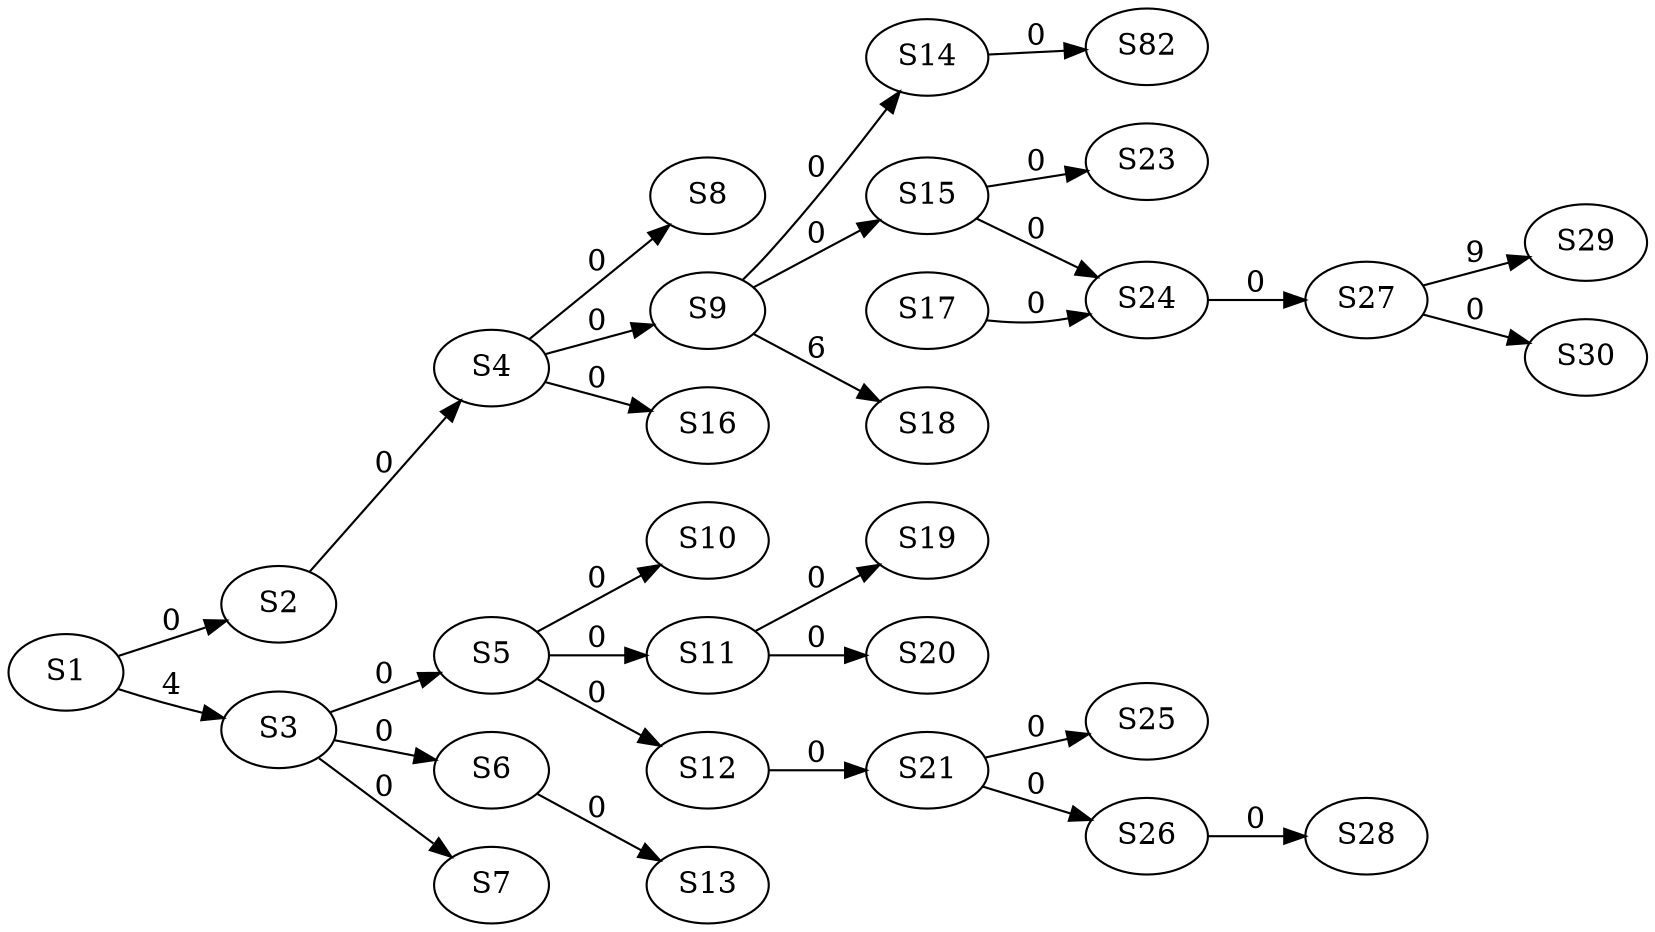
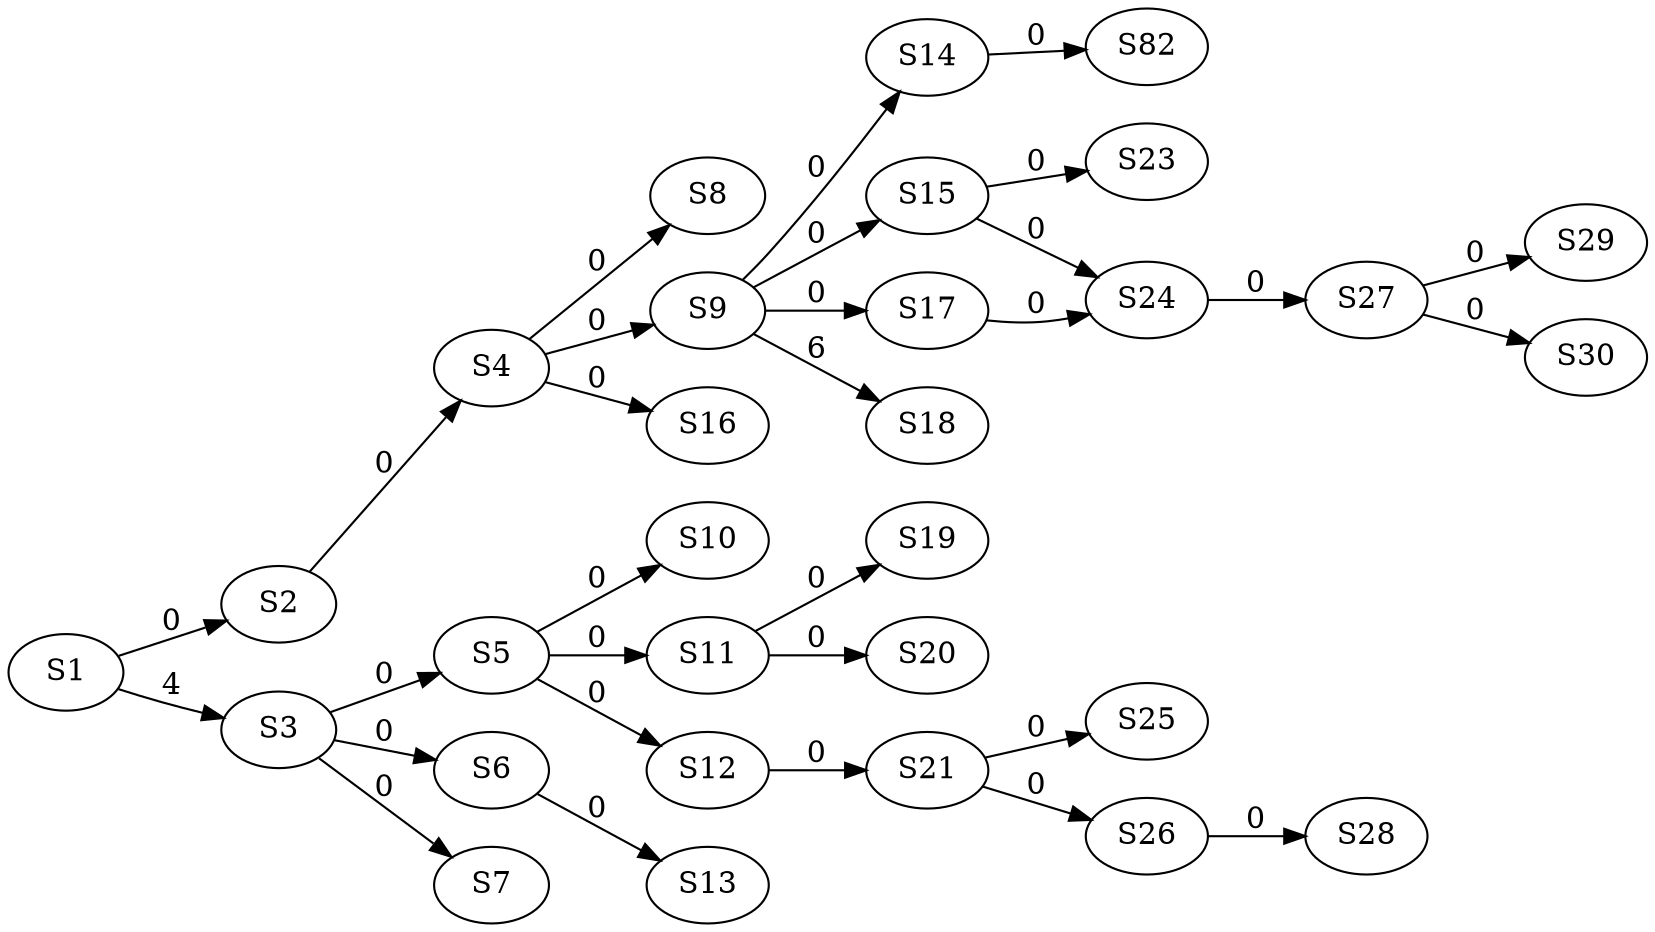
edge "S27" -> "S29": label "9" -> "0"
edge "S9" -> "S17": added, label "0"
